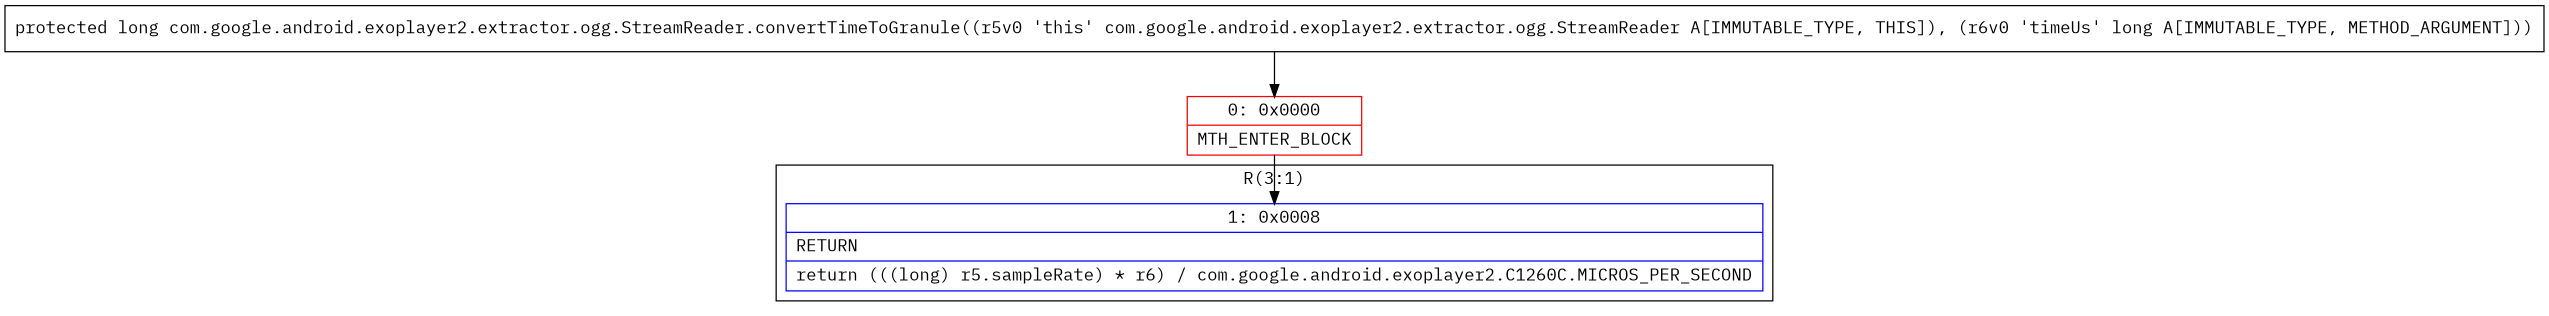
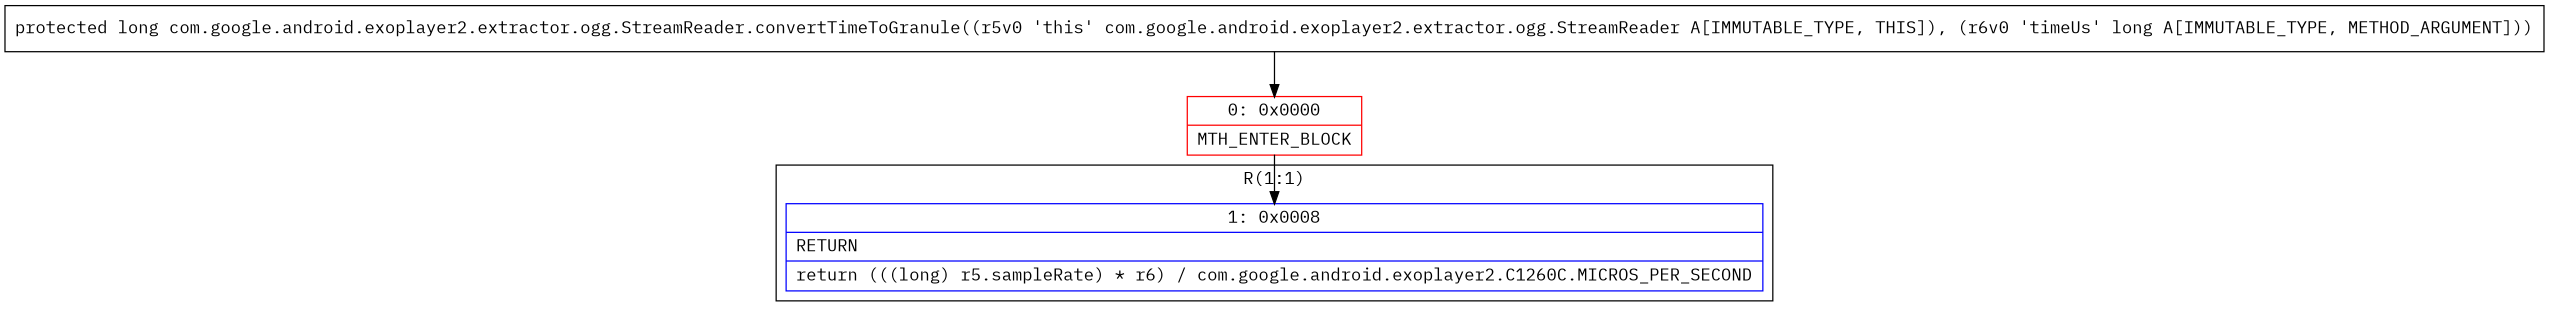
cluster "R(3:1)": label "R(3:1)" -> "R(1:1)"
